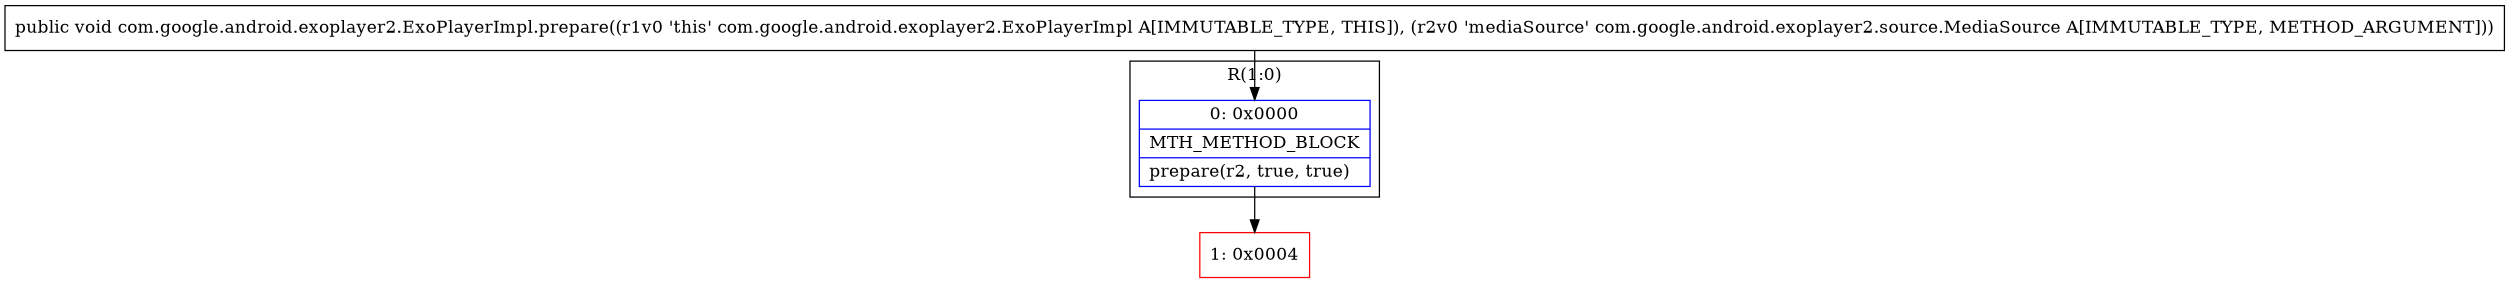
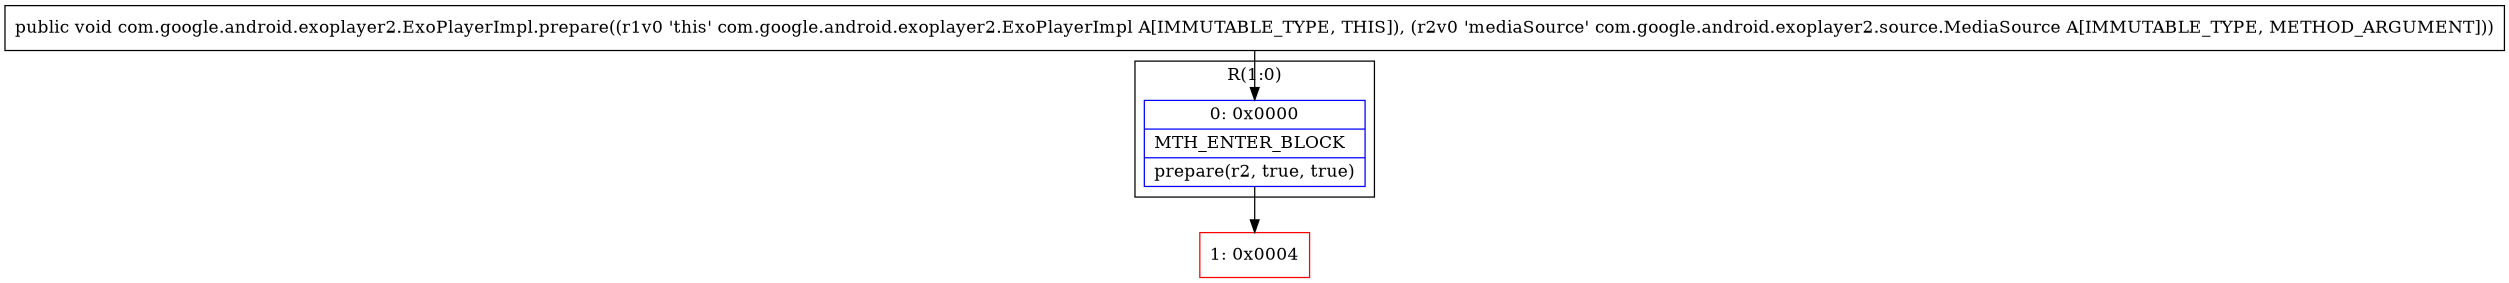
node "0: 0x0000": text "MTH_METHOD_BLOCK" -> "MTH_ENTER_BLOCK"
